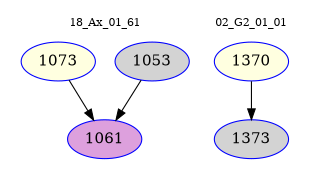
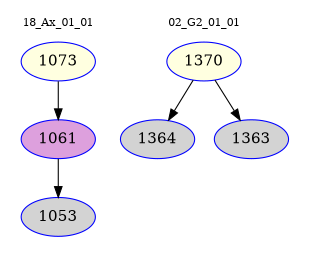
cluster "18_Ax_01_61": label "18_Ax_01_61" -> "18_Ax_01_01"
edge "1053" -> "1061": reversed
node "1364": added
node "1373": label "1373" -> "1363"
